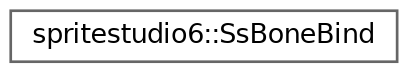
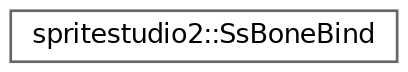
node "spritestudio6::SsBoneBind": label "spritestudio6::SsBoneBind" -> "spritestudio2::SsBoneBind"
